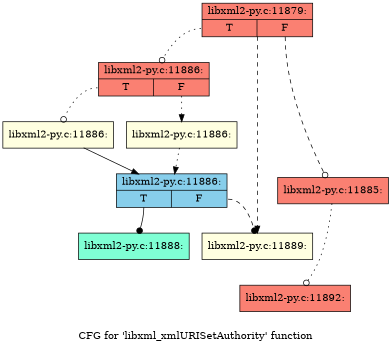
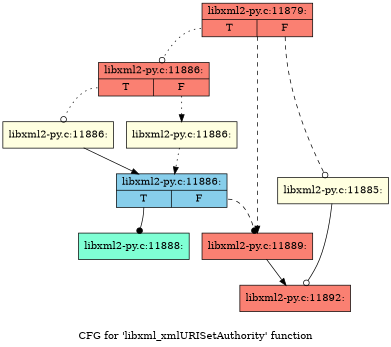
node "libxml2-py.c:11885:": fillcolor salmon -> lightyellow
edge "libxml2-py.c:11885:" -> "libxml2-py.c:11892:": style dotted -> solid
node "libxml2-py.c:11889:": fillcolor lightyellow -> salmon
edge "libxml2-py.c:11889:" -> "libxml2-py.c:11892:": added
